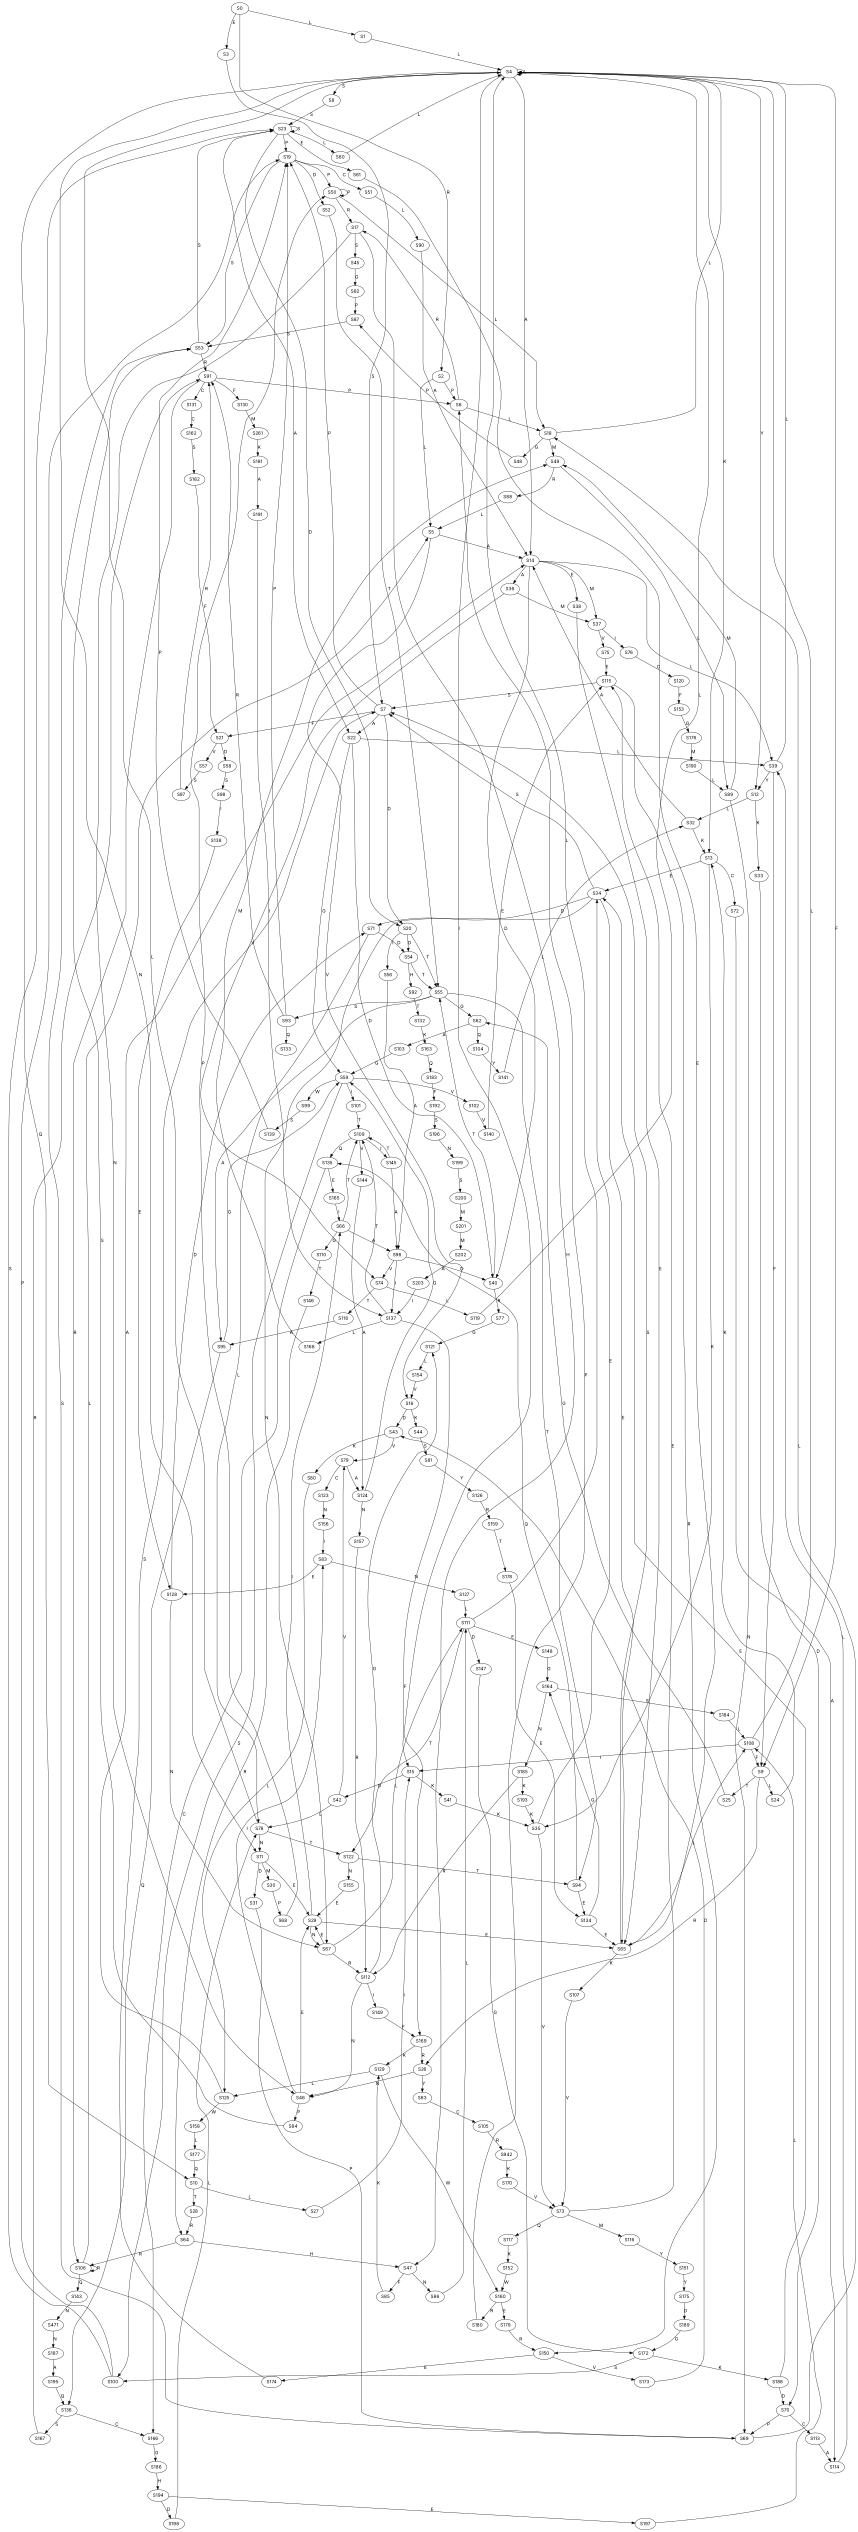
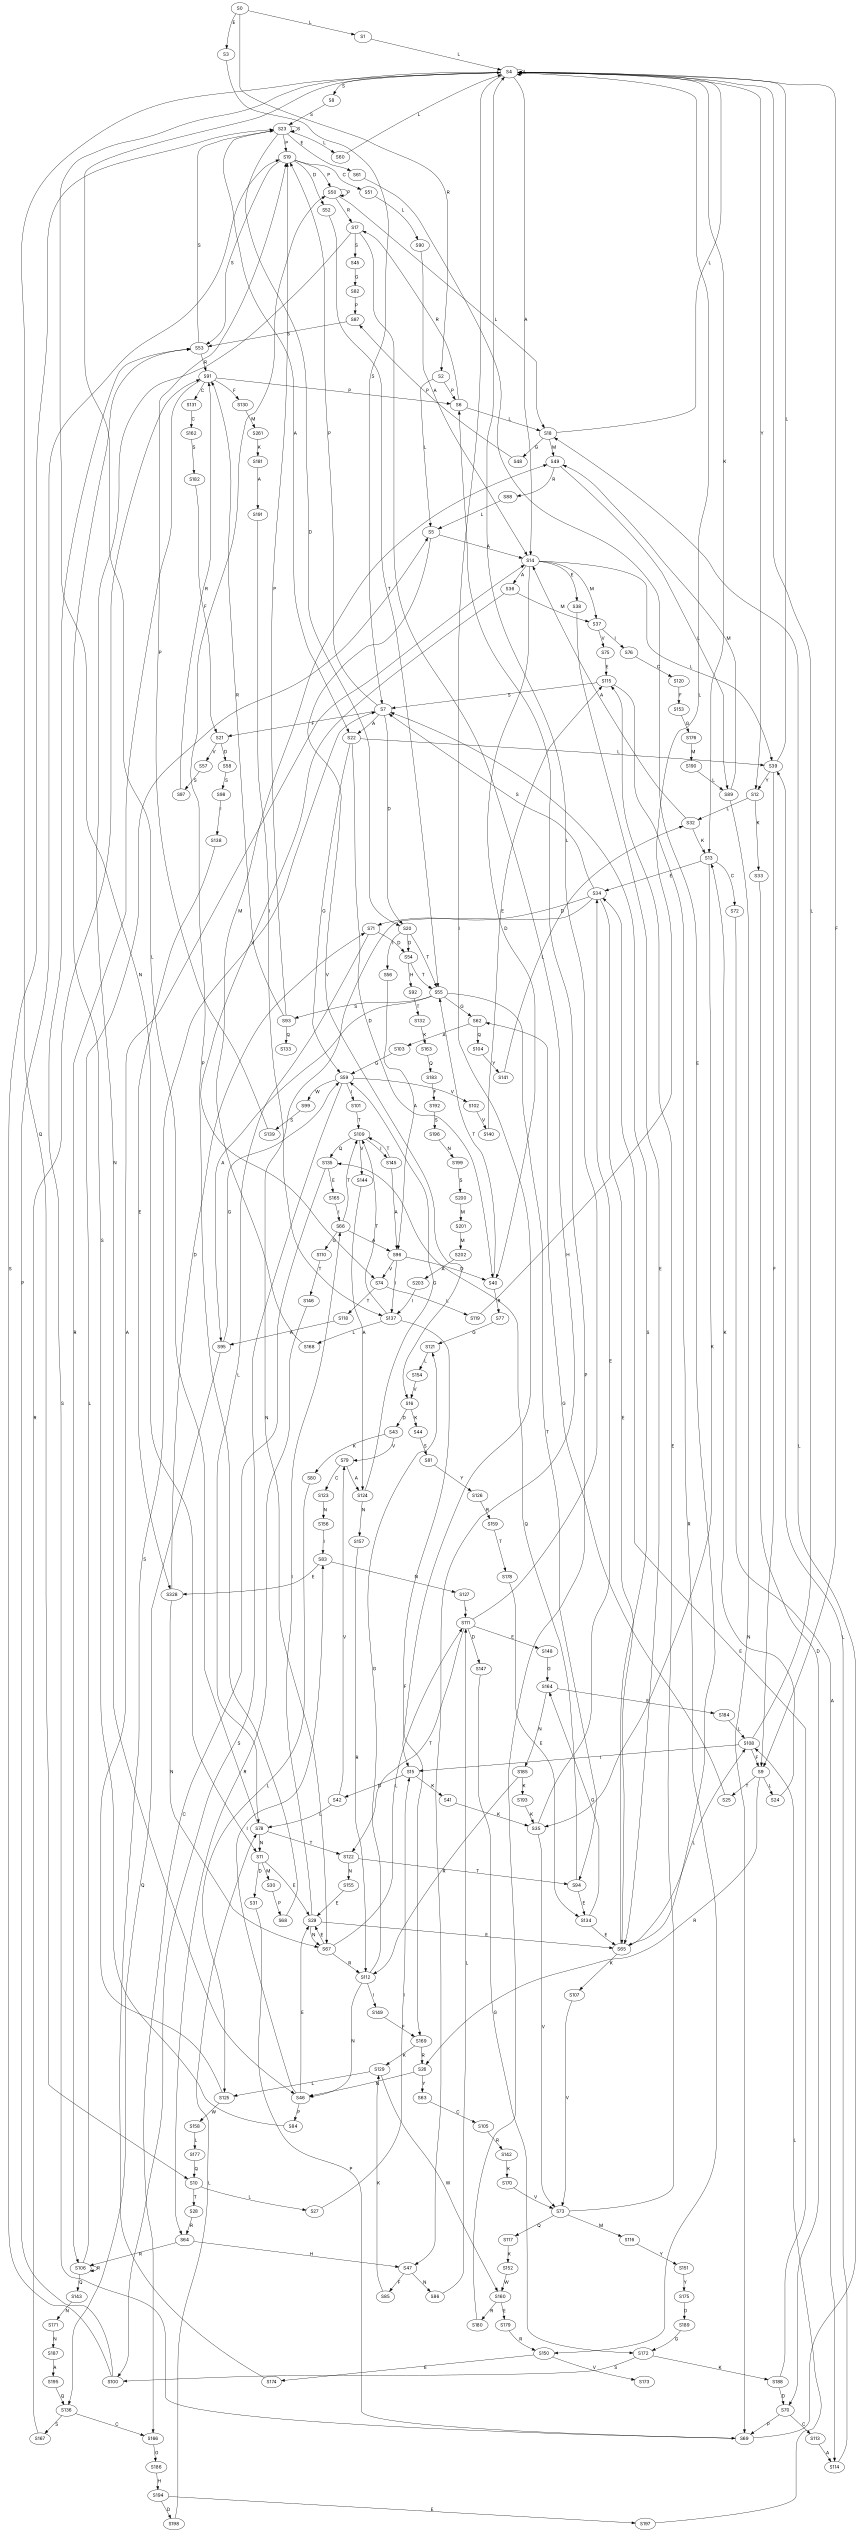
node "S128": label "S128" -> "S328"
edge "S173" -> "S43": removed, label "D"
node "S942": label "S942" -> "S142"
node "S471": label "S471" -> "S171"
